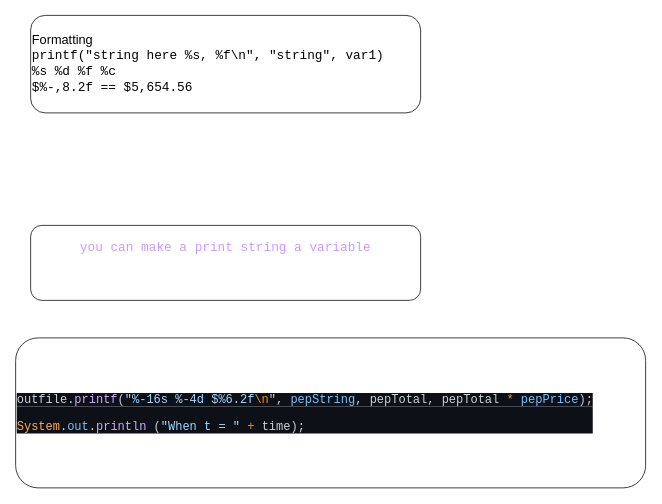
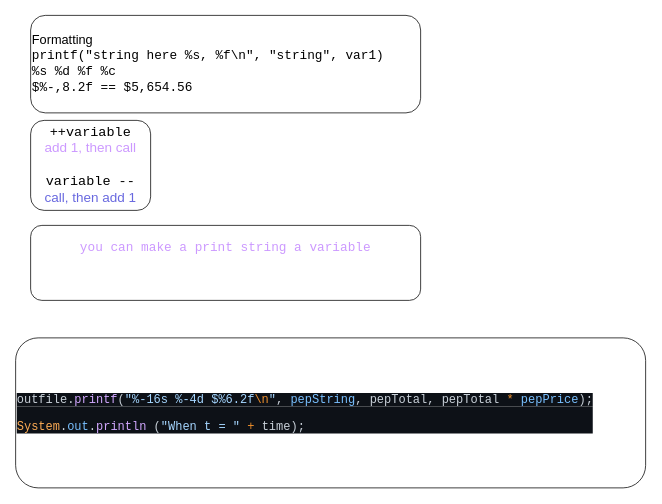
node "++variable add 1, then call variable -- call, then add 1": added
